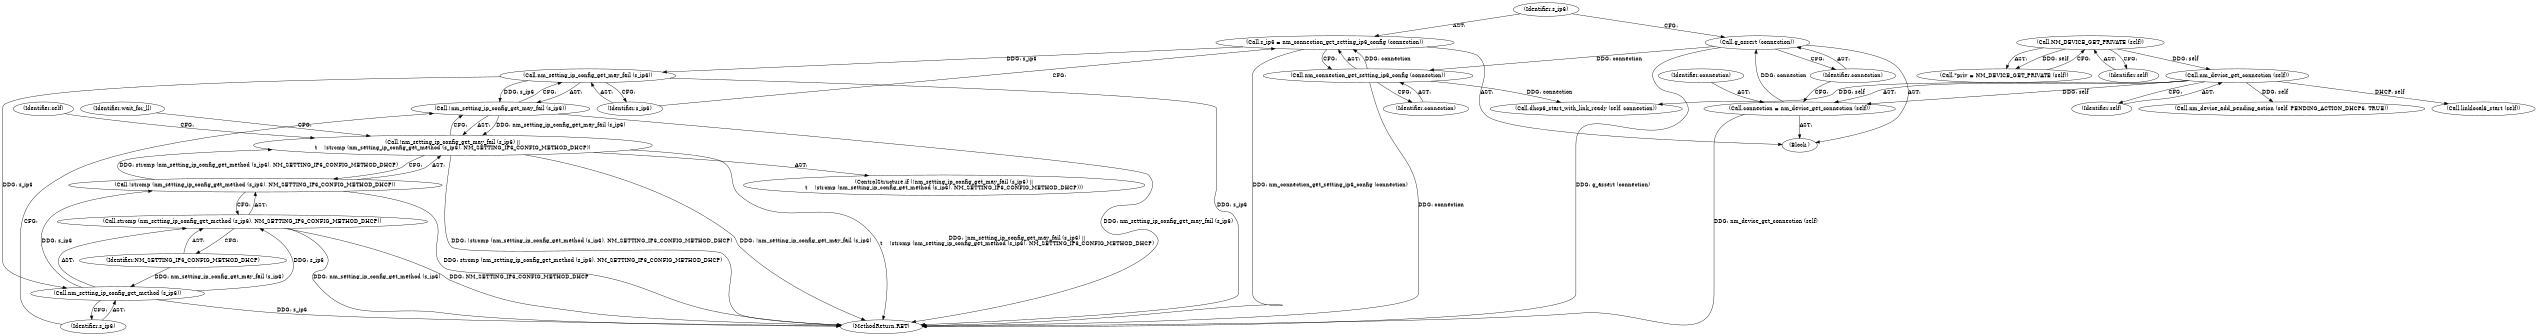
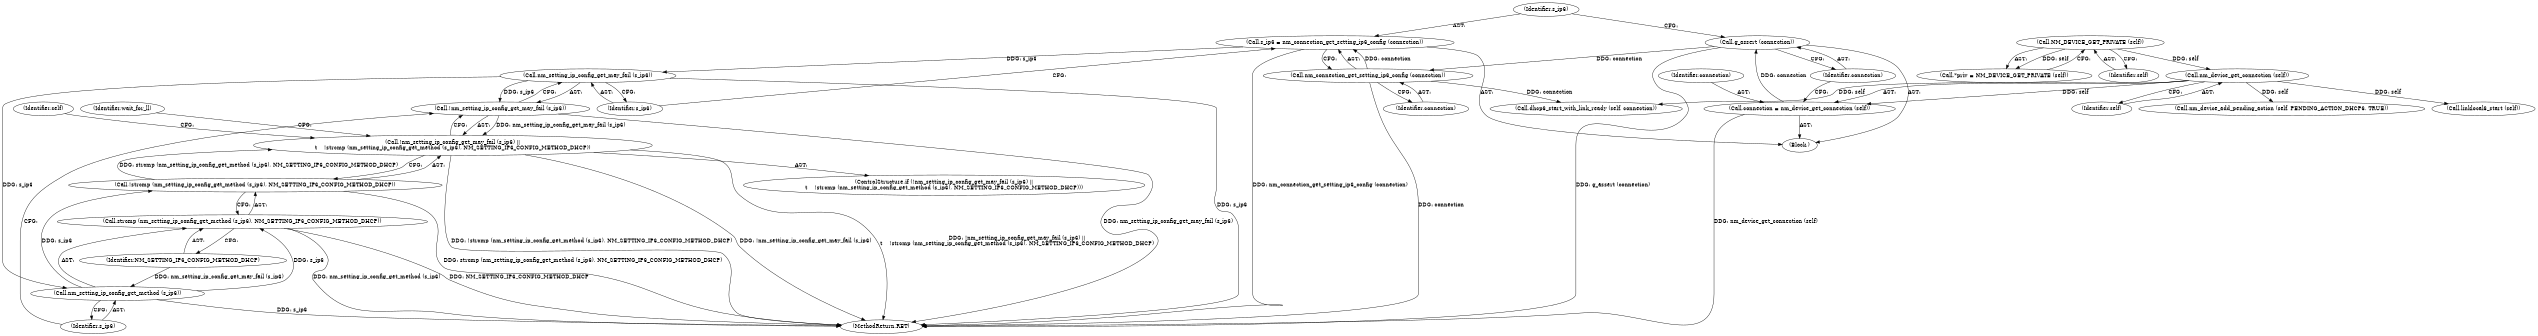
edge "(Call,nm_device_get_connection (self))" -> "(Call,linklocal6_start (self))": label "DHCP: self" -> "DDG: self"
